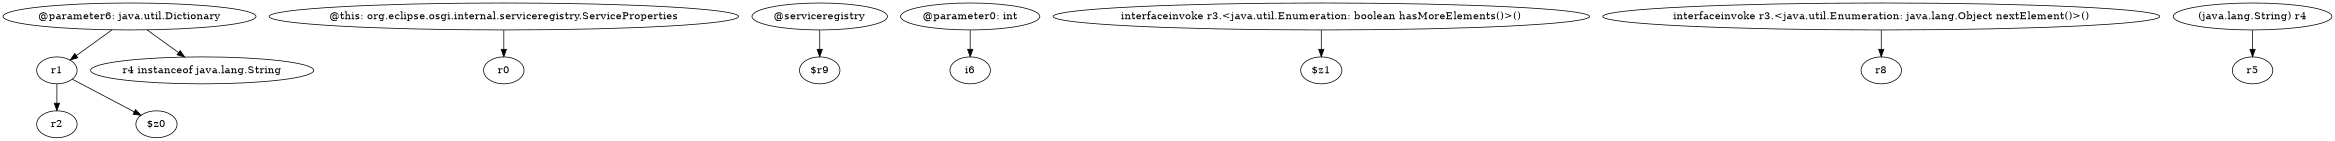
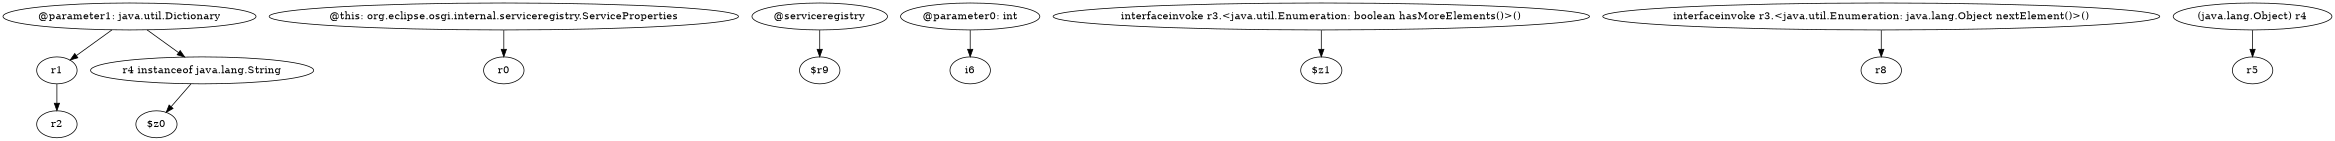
node "@parameter6: java.util.Dictionary": label "@parameter6: java.util.Dictionary" -> "@parameter1: java.util.Dictionary"
node "(java.lang.String) r4": label "(java.lang.String) r4" -> "(java.lang.Object) r4"
edge "r1" -> "$z0": now "r4 instanceof java.lang.String" -> "$z0"
